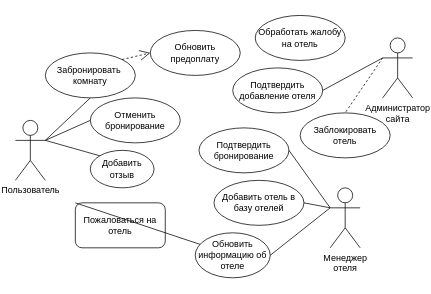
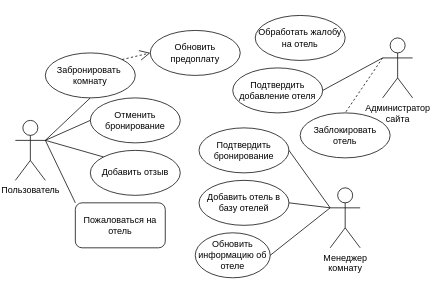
node "Добавить отзыв": size 64x38 -> 90x45
node "Добавить отель в базу отелей": moved (259, 203) -> (244, 203)
edge "Пожаловаться на отель" -- "Обновить информацию об отеле": now "Пожаловаться на отель" -- "Пользователь"
node "Менеджер отеля": label "Менеджер отеля" -> "Менеджер комнату"
